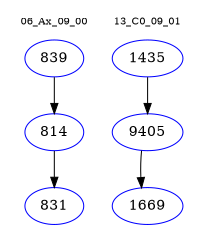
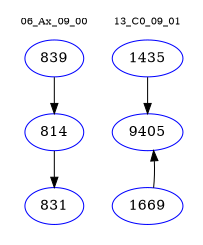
edge "9405" -> "1669": reversed
